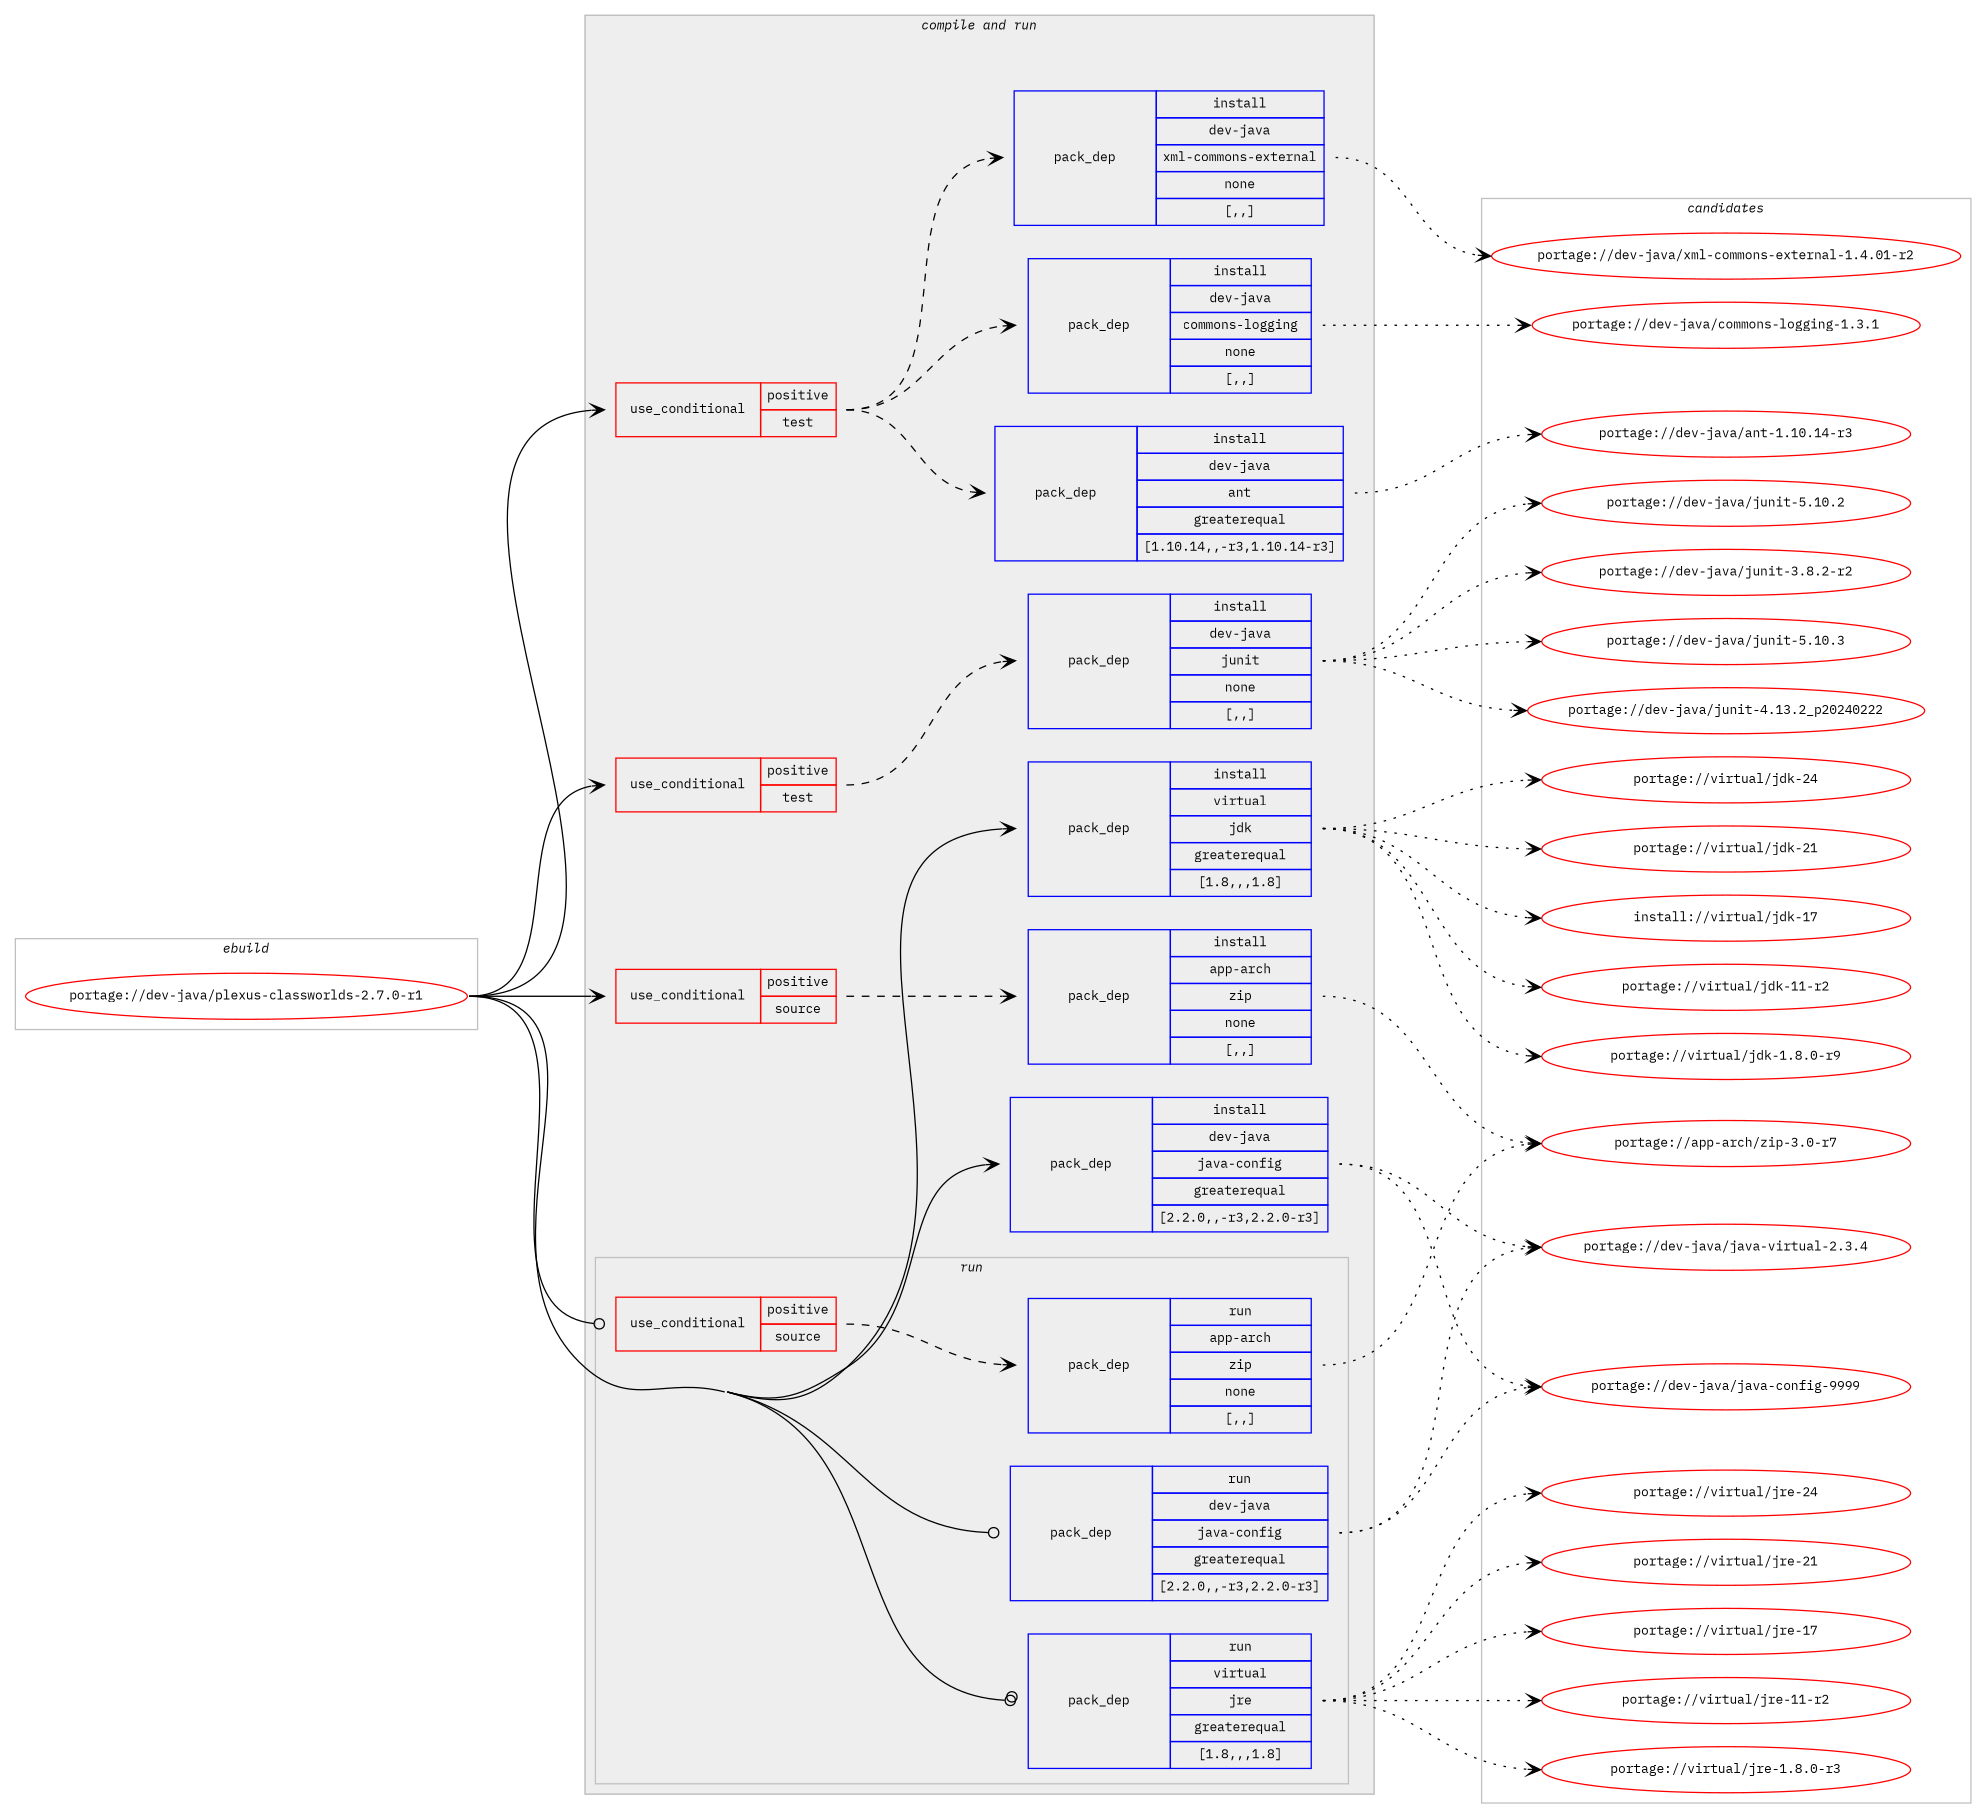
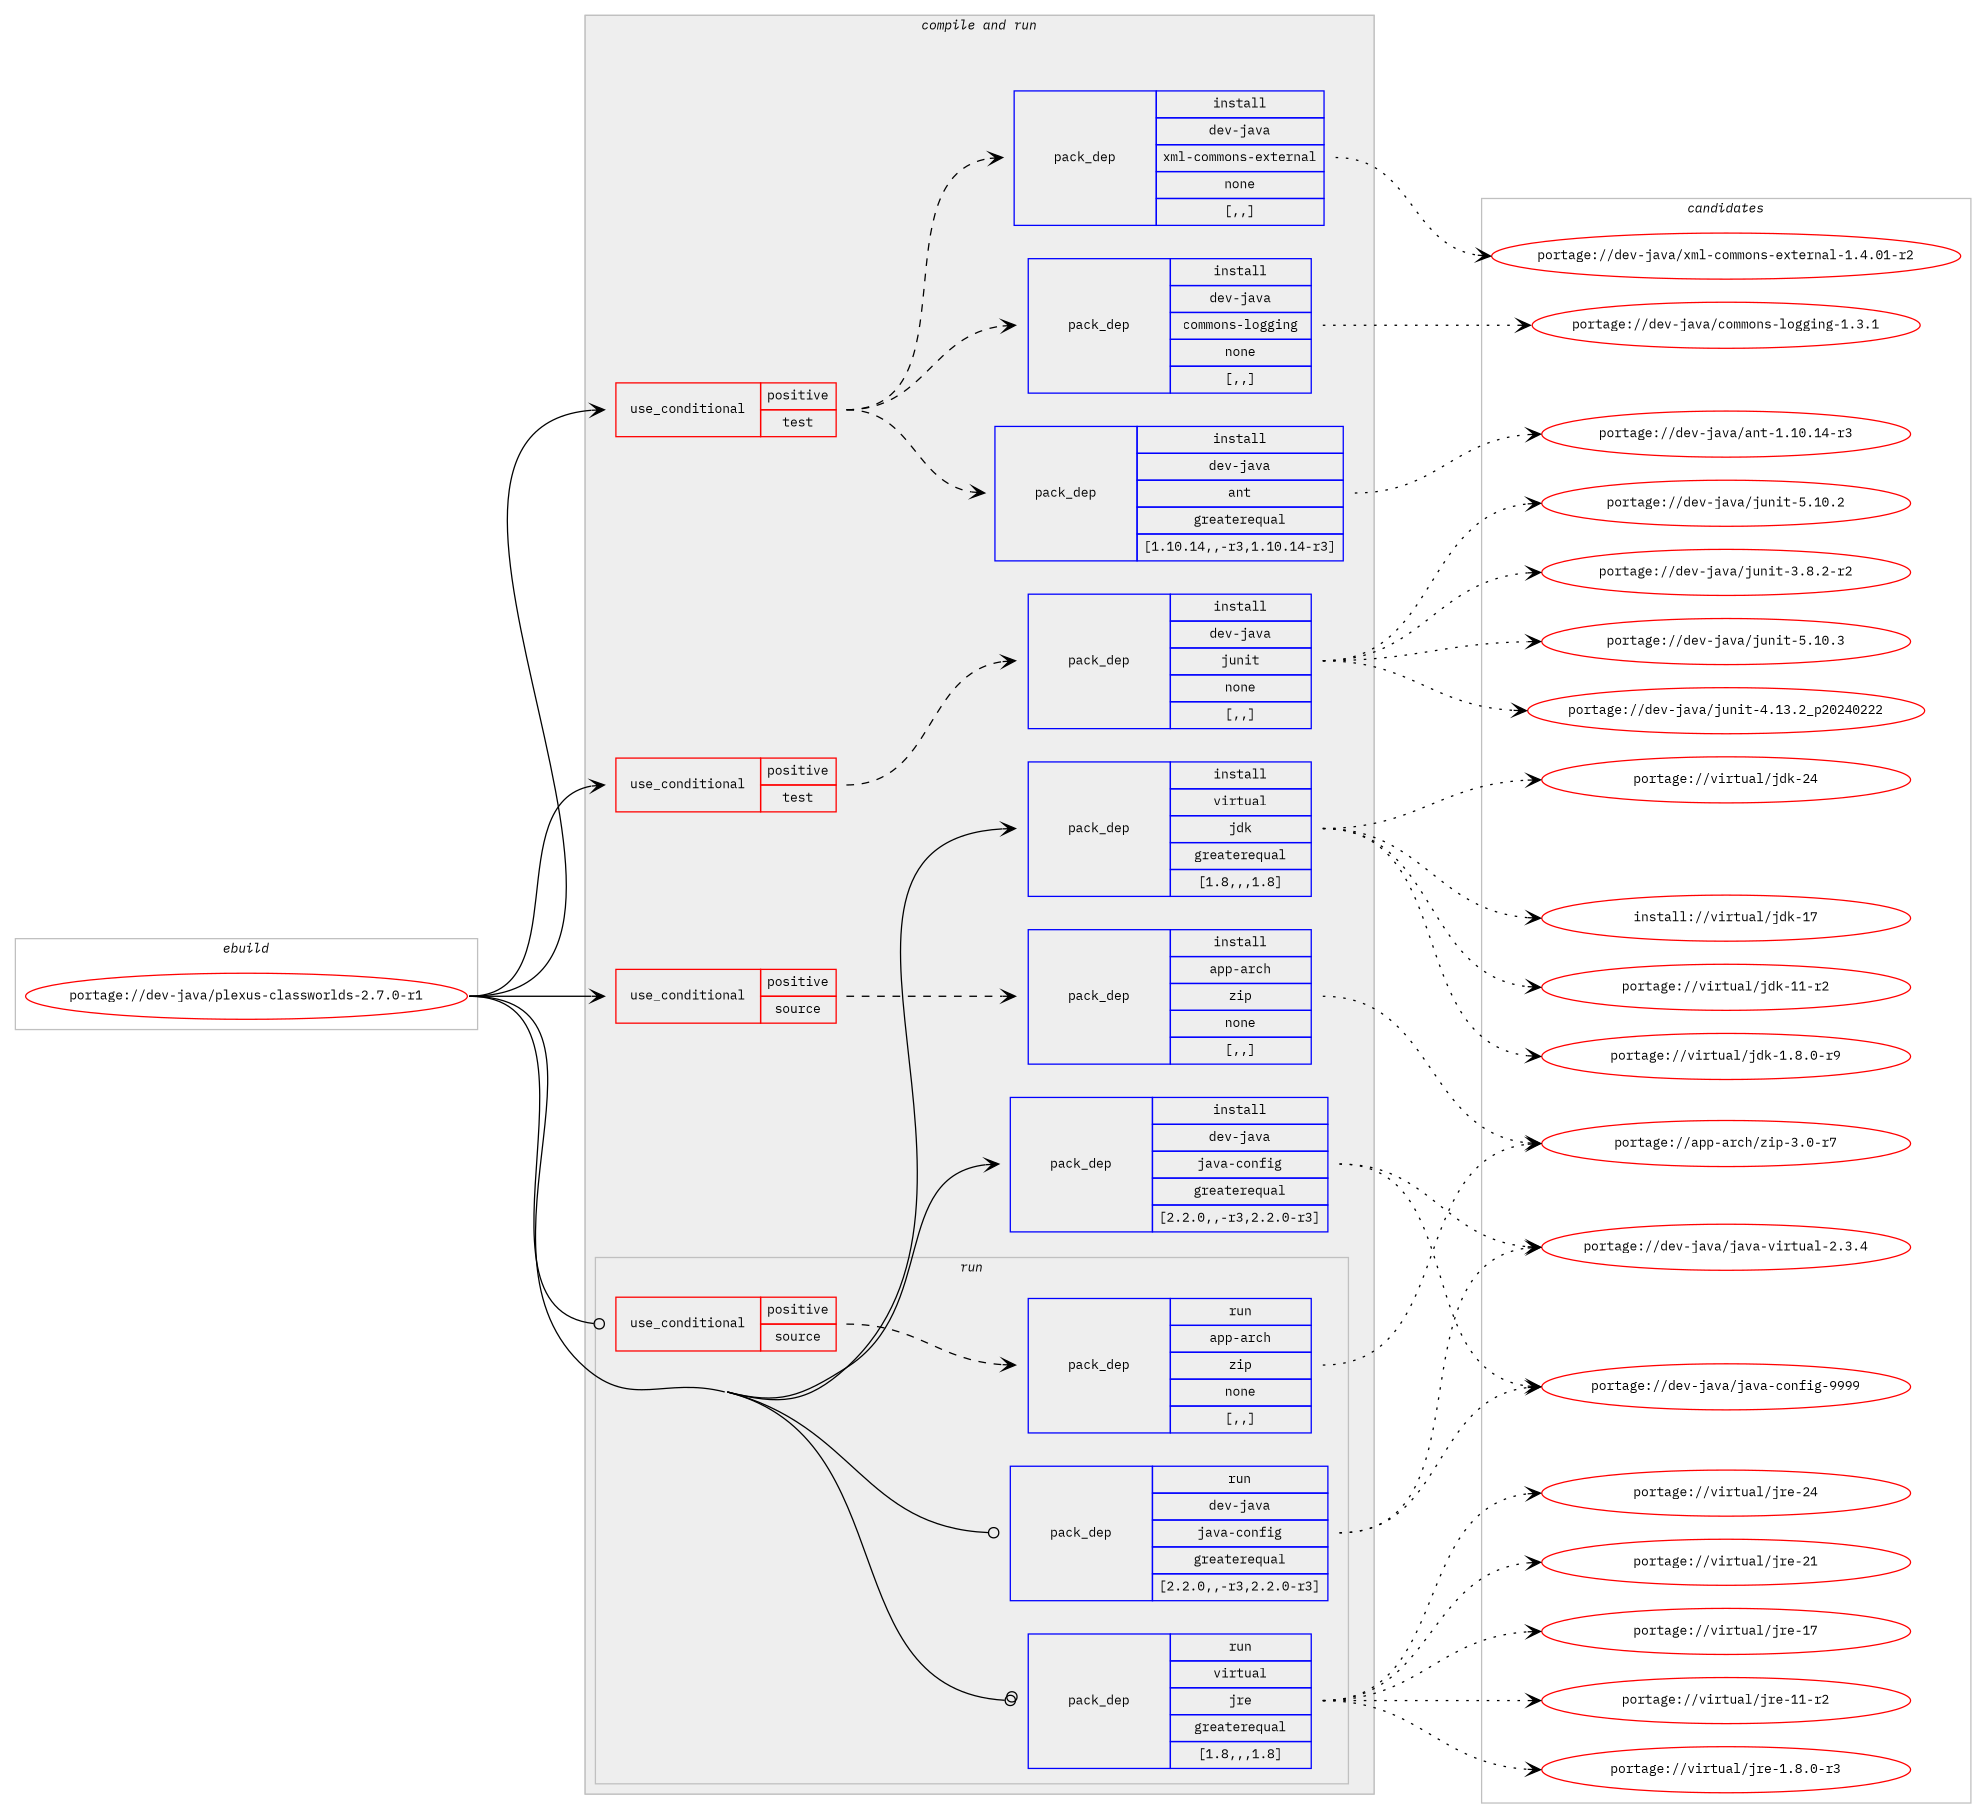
node "portage://virtual/jdk-21": removed
